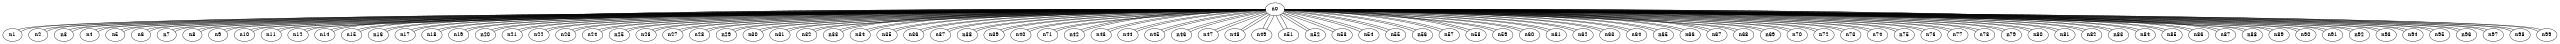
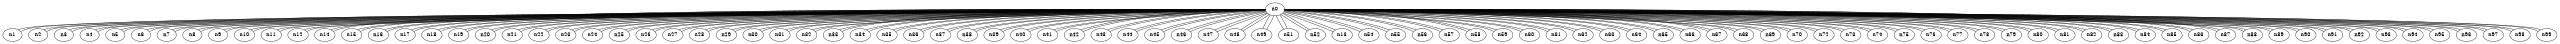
node "n71": label "n71" -> "n41"
node "n53": label "n53" -> "n13"
